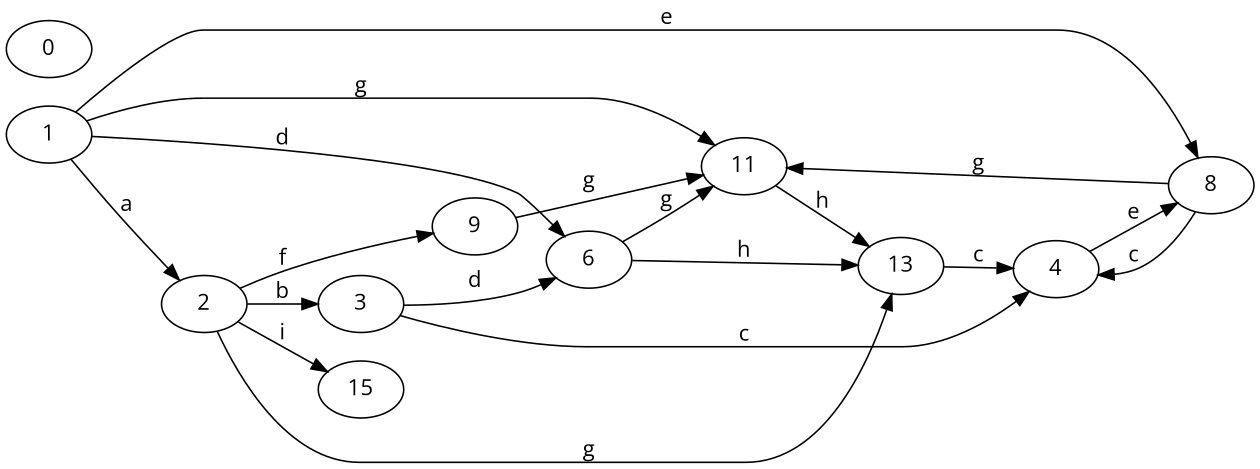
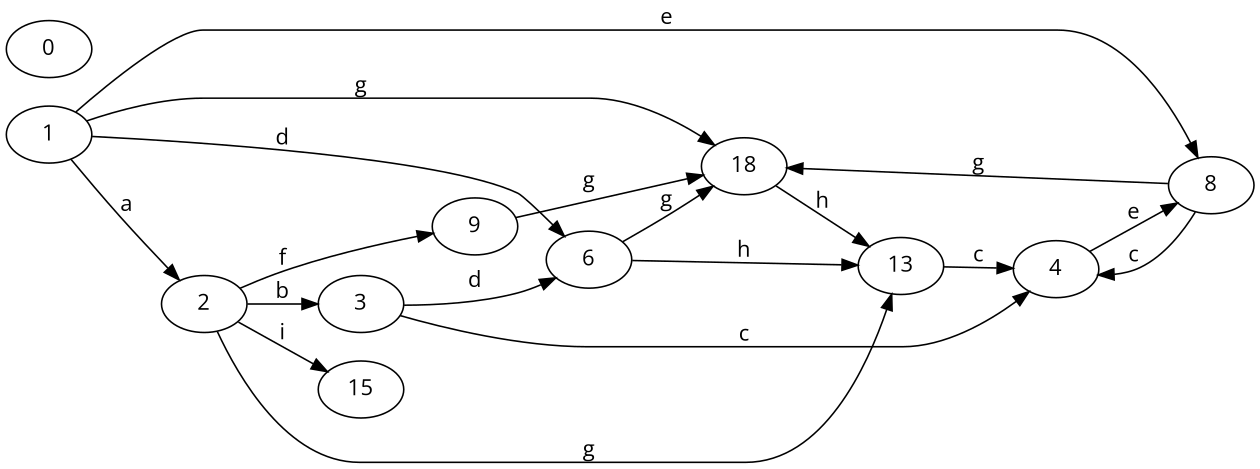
node "11": label "11" -> "18"
